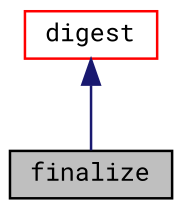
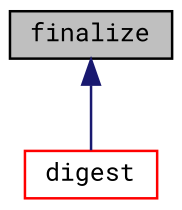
edge "finalize" -> "digest": reversed
